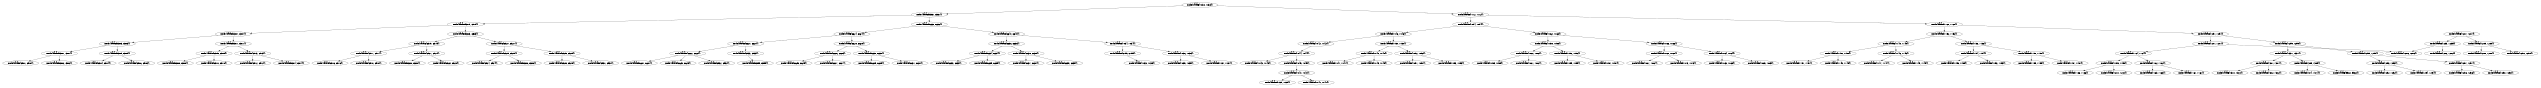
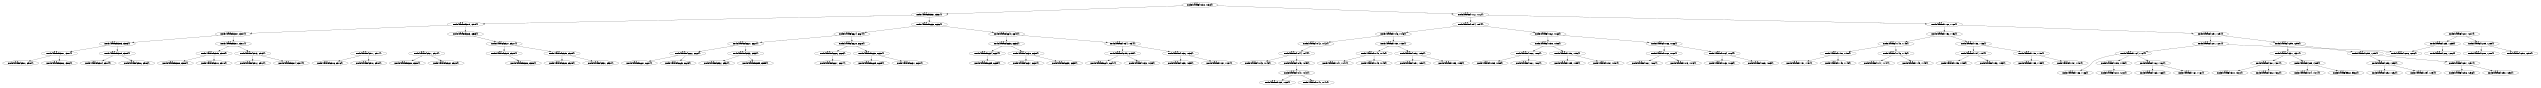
node "Node{data=[6519, 6519]}": removed
edge "Node{data=[6622, 6622]}" -> "Node{data=[6532, 6532]}": now "Node{data=[6533, 6533]}" -> "Node{data=[6532, 6532]}"
node "Node{data=[6524, 6524]}": removed
node "Node{data=[6625, 6625]}": removed
node "Node{data=[6633, 6633]}": removed
node "Node{data=[6641, 6641]}": added
edge "Node{data=[7199, 7199]}" -> "Node{data=[7186, 7186]}": now "Node{data=[7164, 7164]}" -> "Node{data=[7186, 7186]}"
